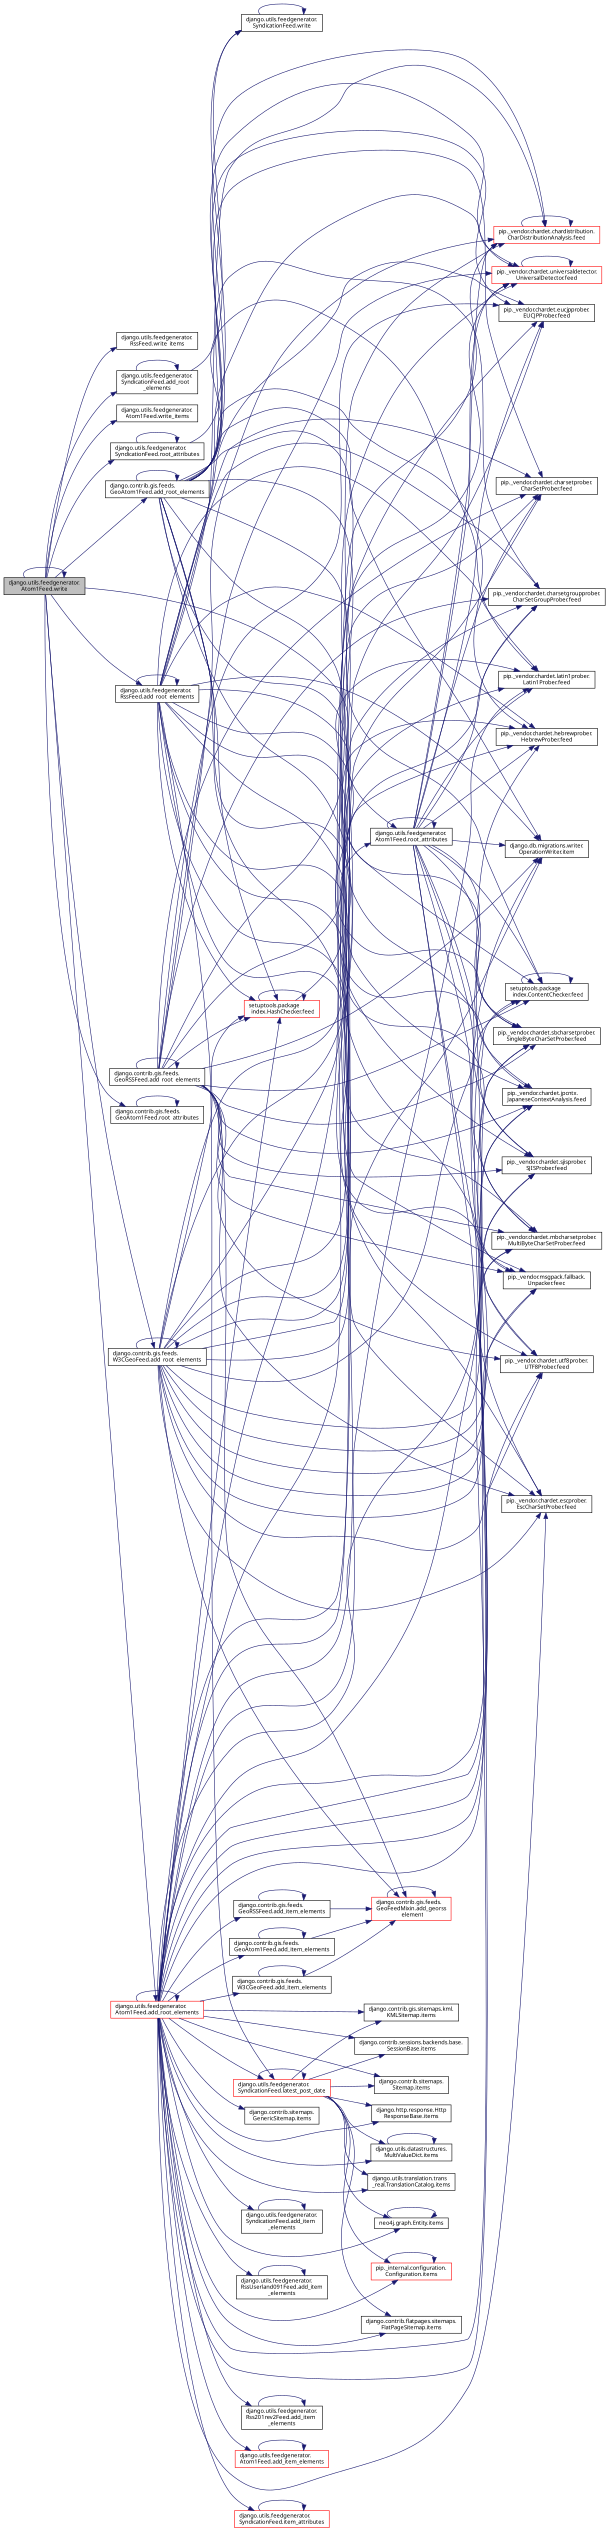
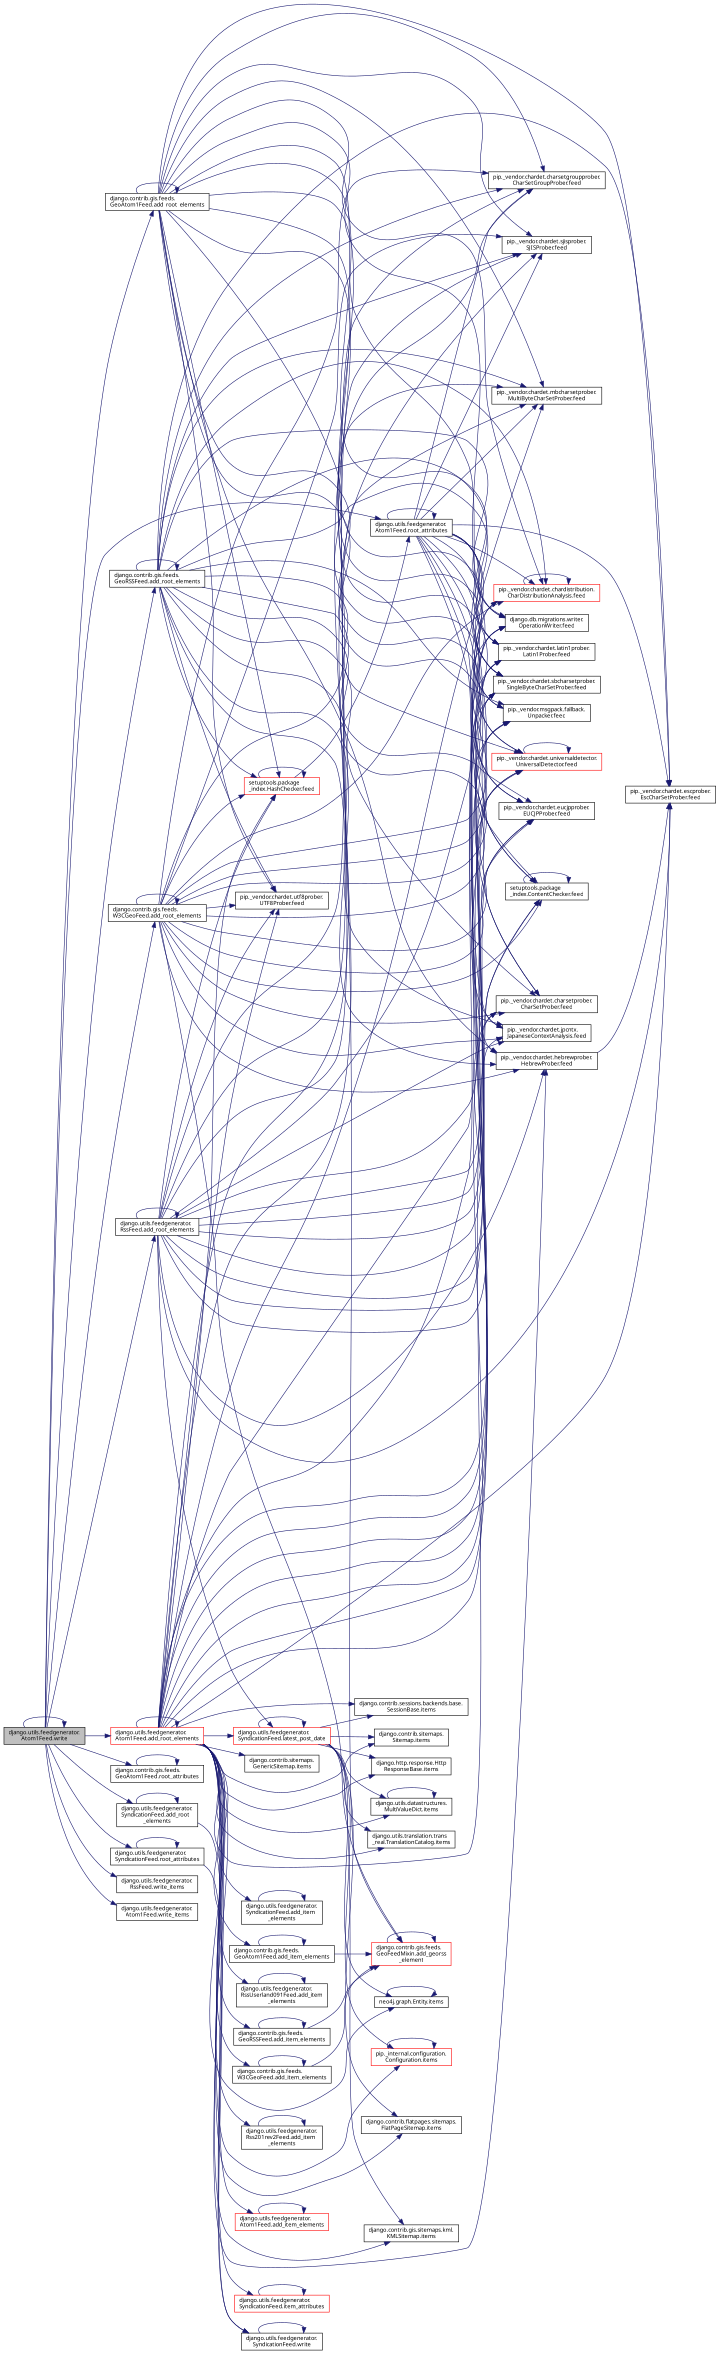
node "django.db.migrations.writer. OperationWriter.item": label "django.db.migrations.writer. OperationWriter.item" -> "django.db.migrations.writer. OperationWriter.feed"
edge "django.utils.feedgenerator. Atom1Feed.write" -> "django.contrib.gis.feeds. GeoRSSFeed.add_root_elements": added
edge "django.utils.feedgenerator. Atom1Feed.root_attributes" -> "pip._vendor.chardet.utf8prober. UTF8Prober.feed": removed
edge "django.contrib.gis.feeds. W3CGeoFeed.add_root_elements" -> "pip._vendor.chardet.escprober. EscCharSetProber.feed": now "pip._vendor.chardet.hebrewprober. HebrewProber.feed" -> "pip._vendor.chardet.escprober. EscCharSetProber.feed"
